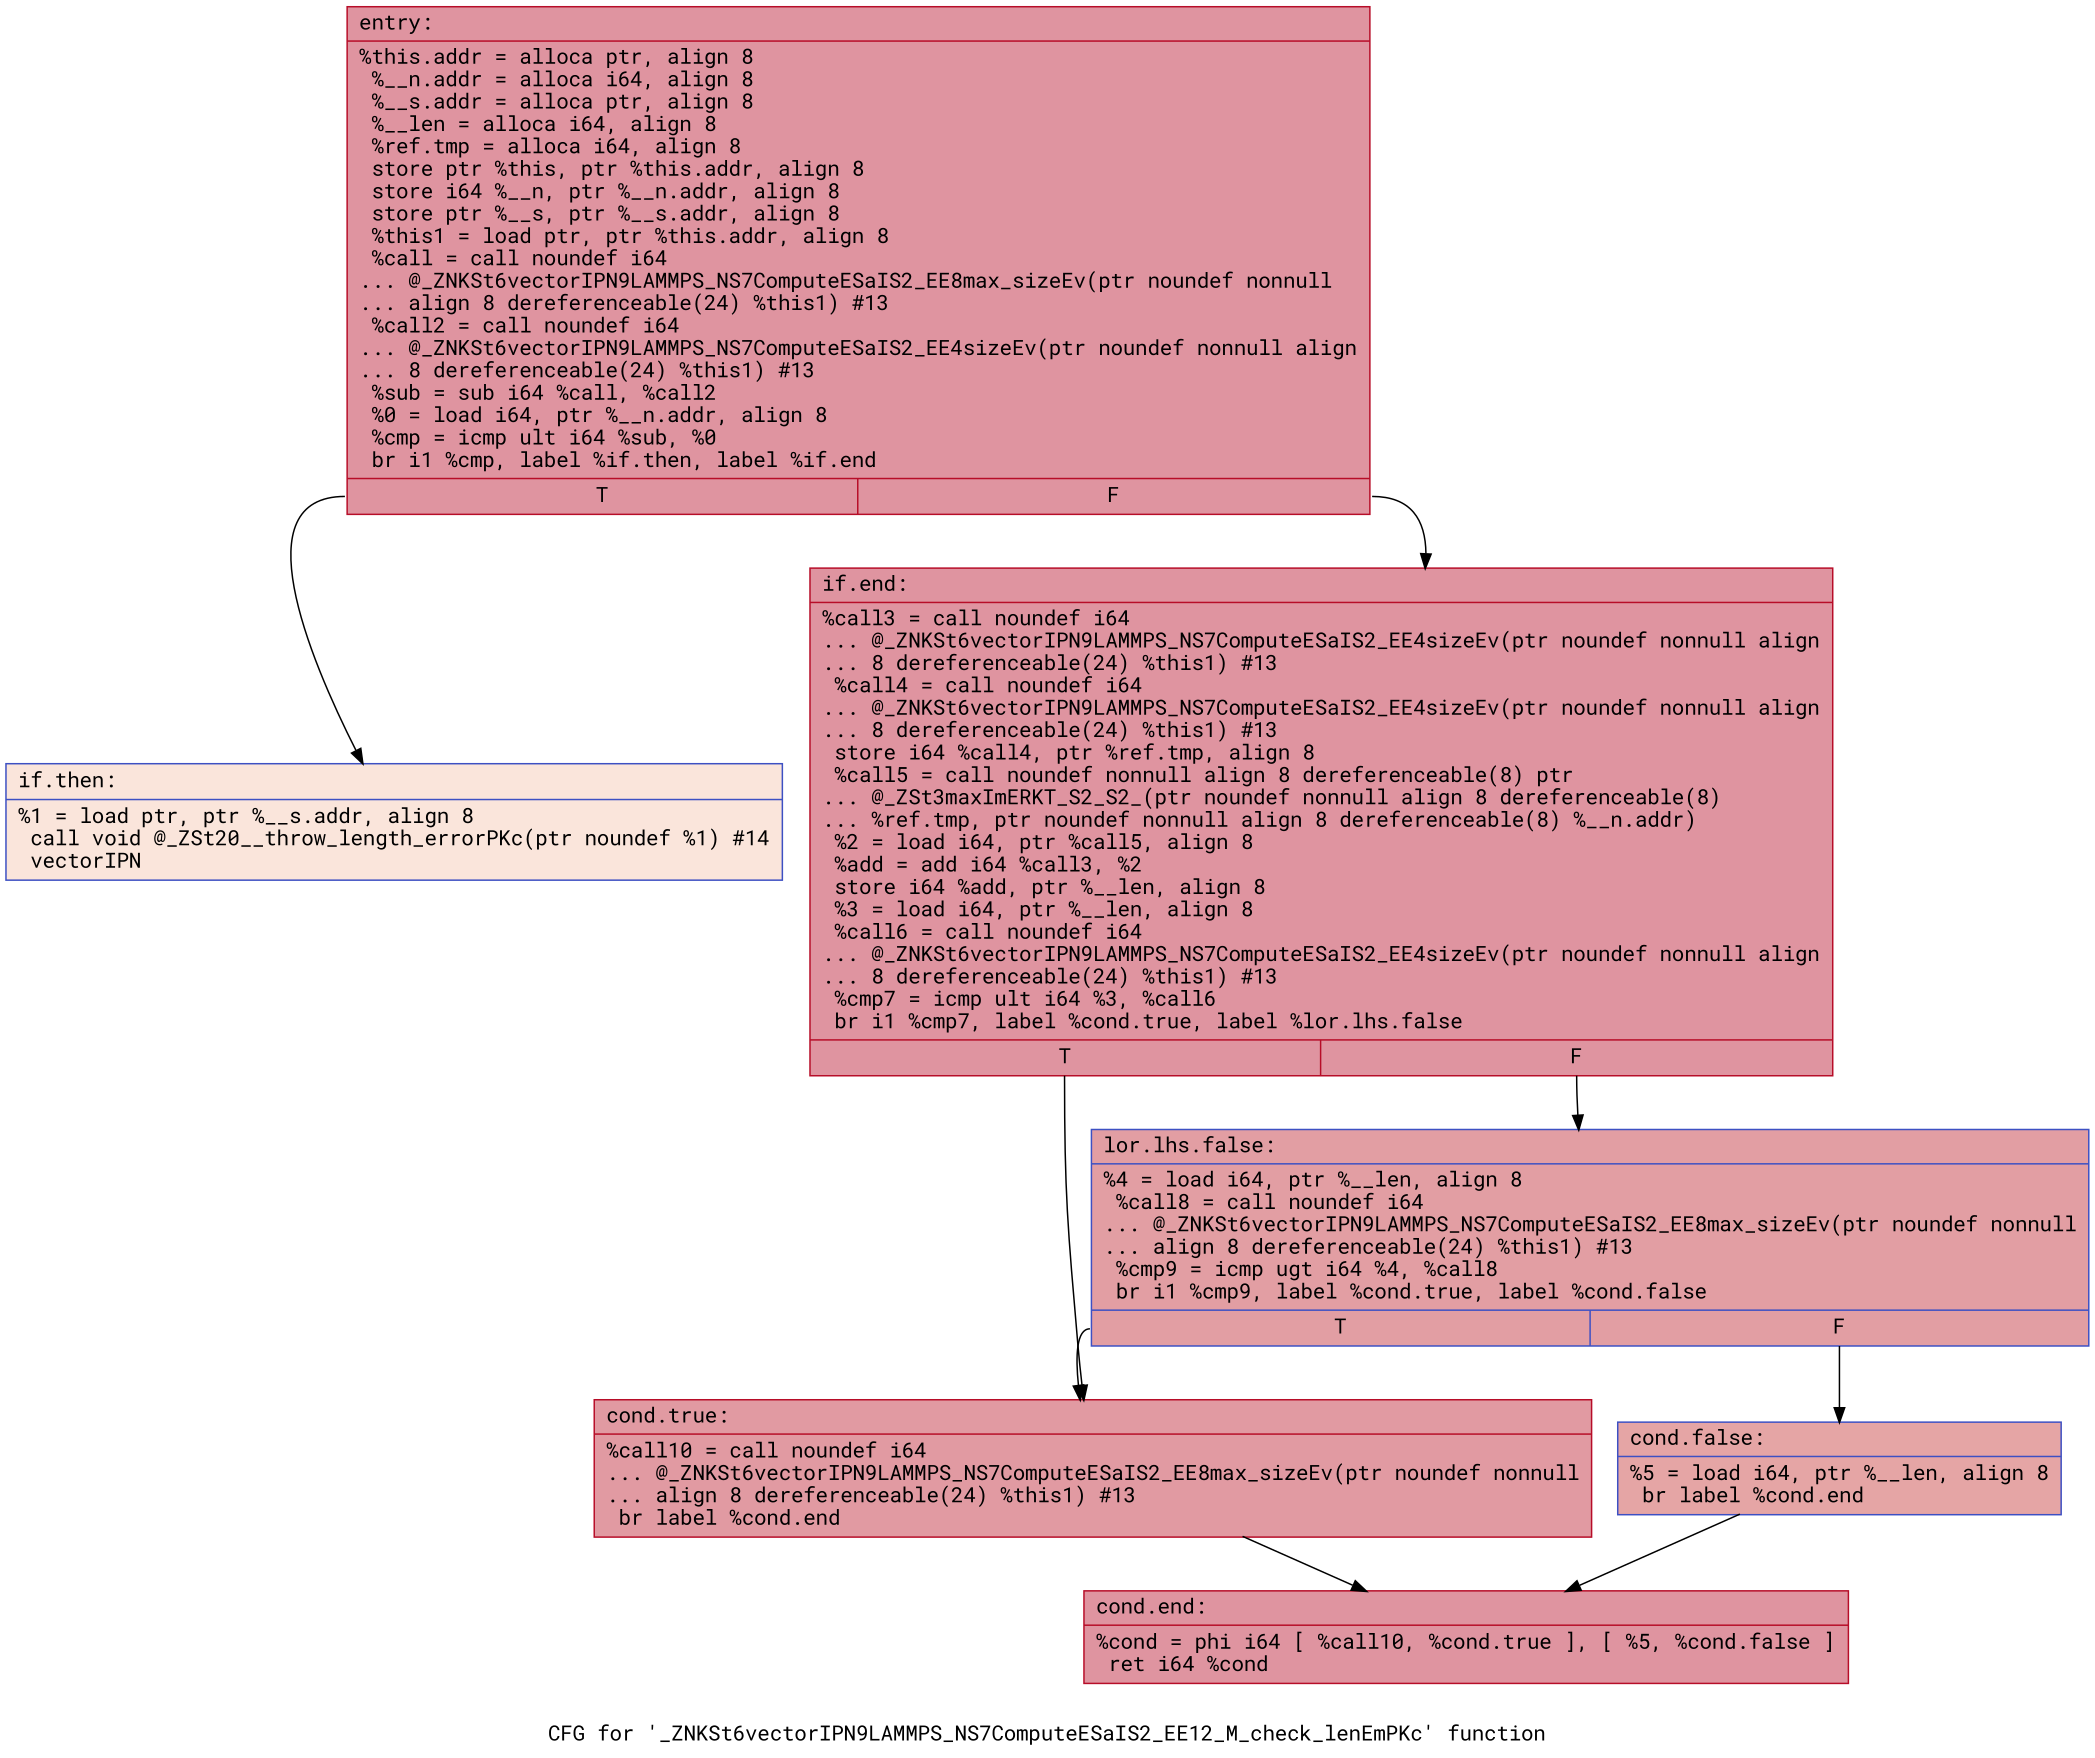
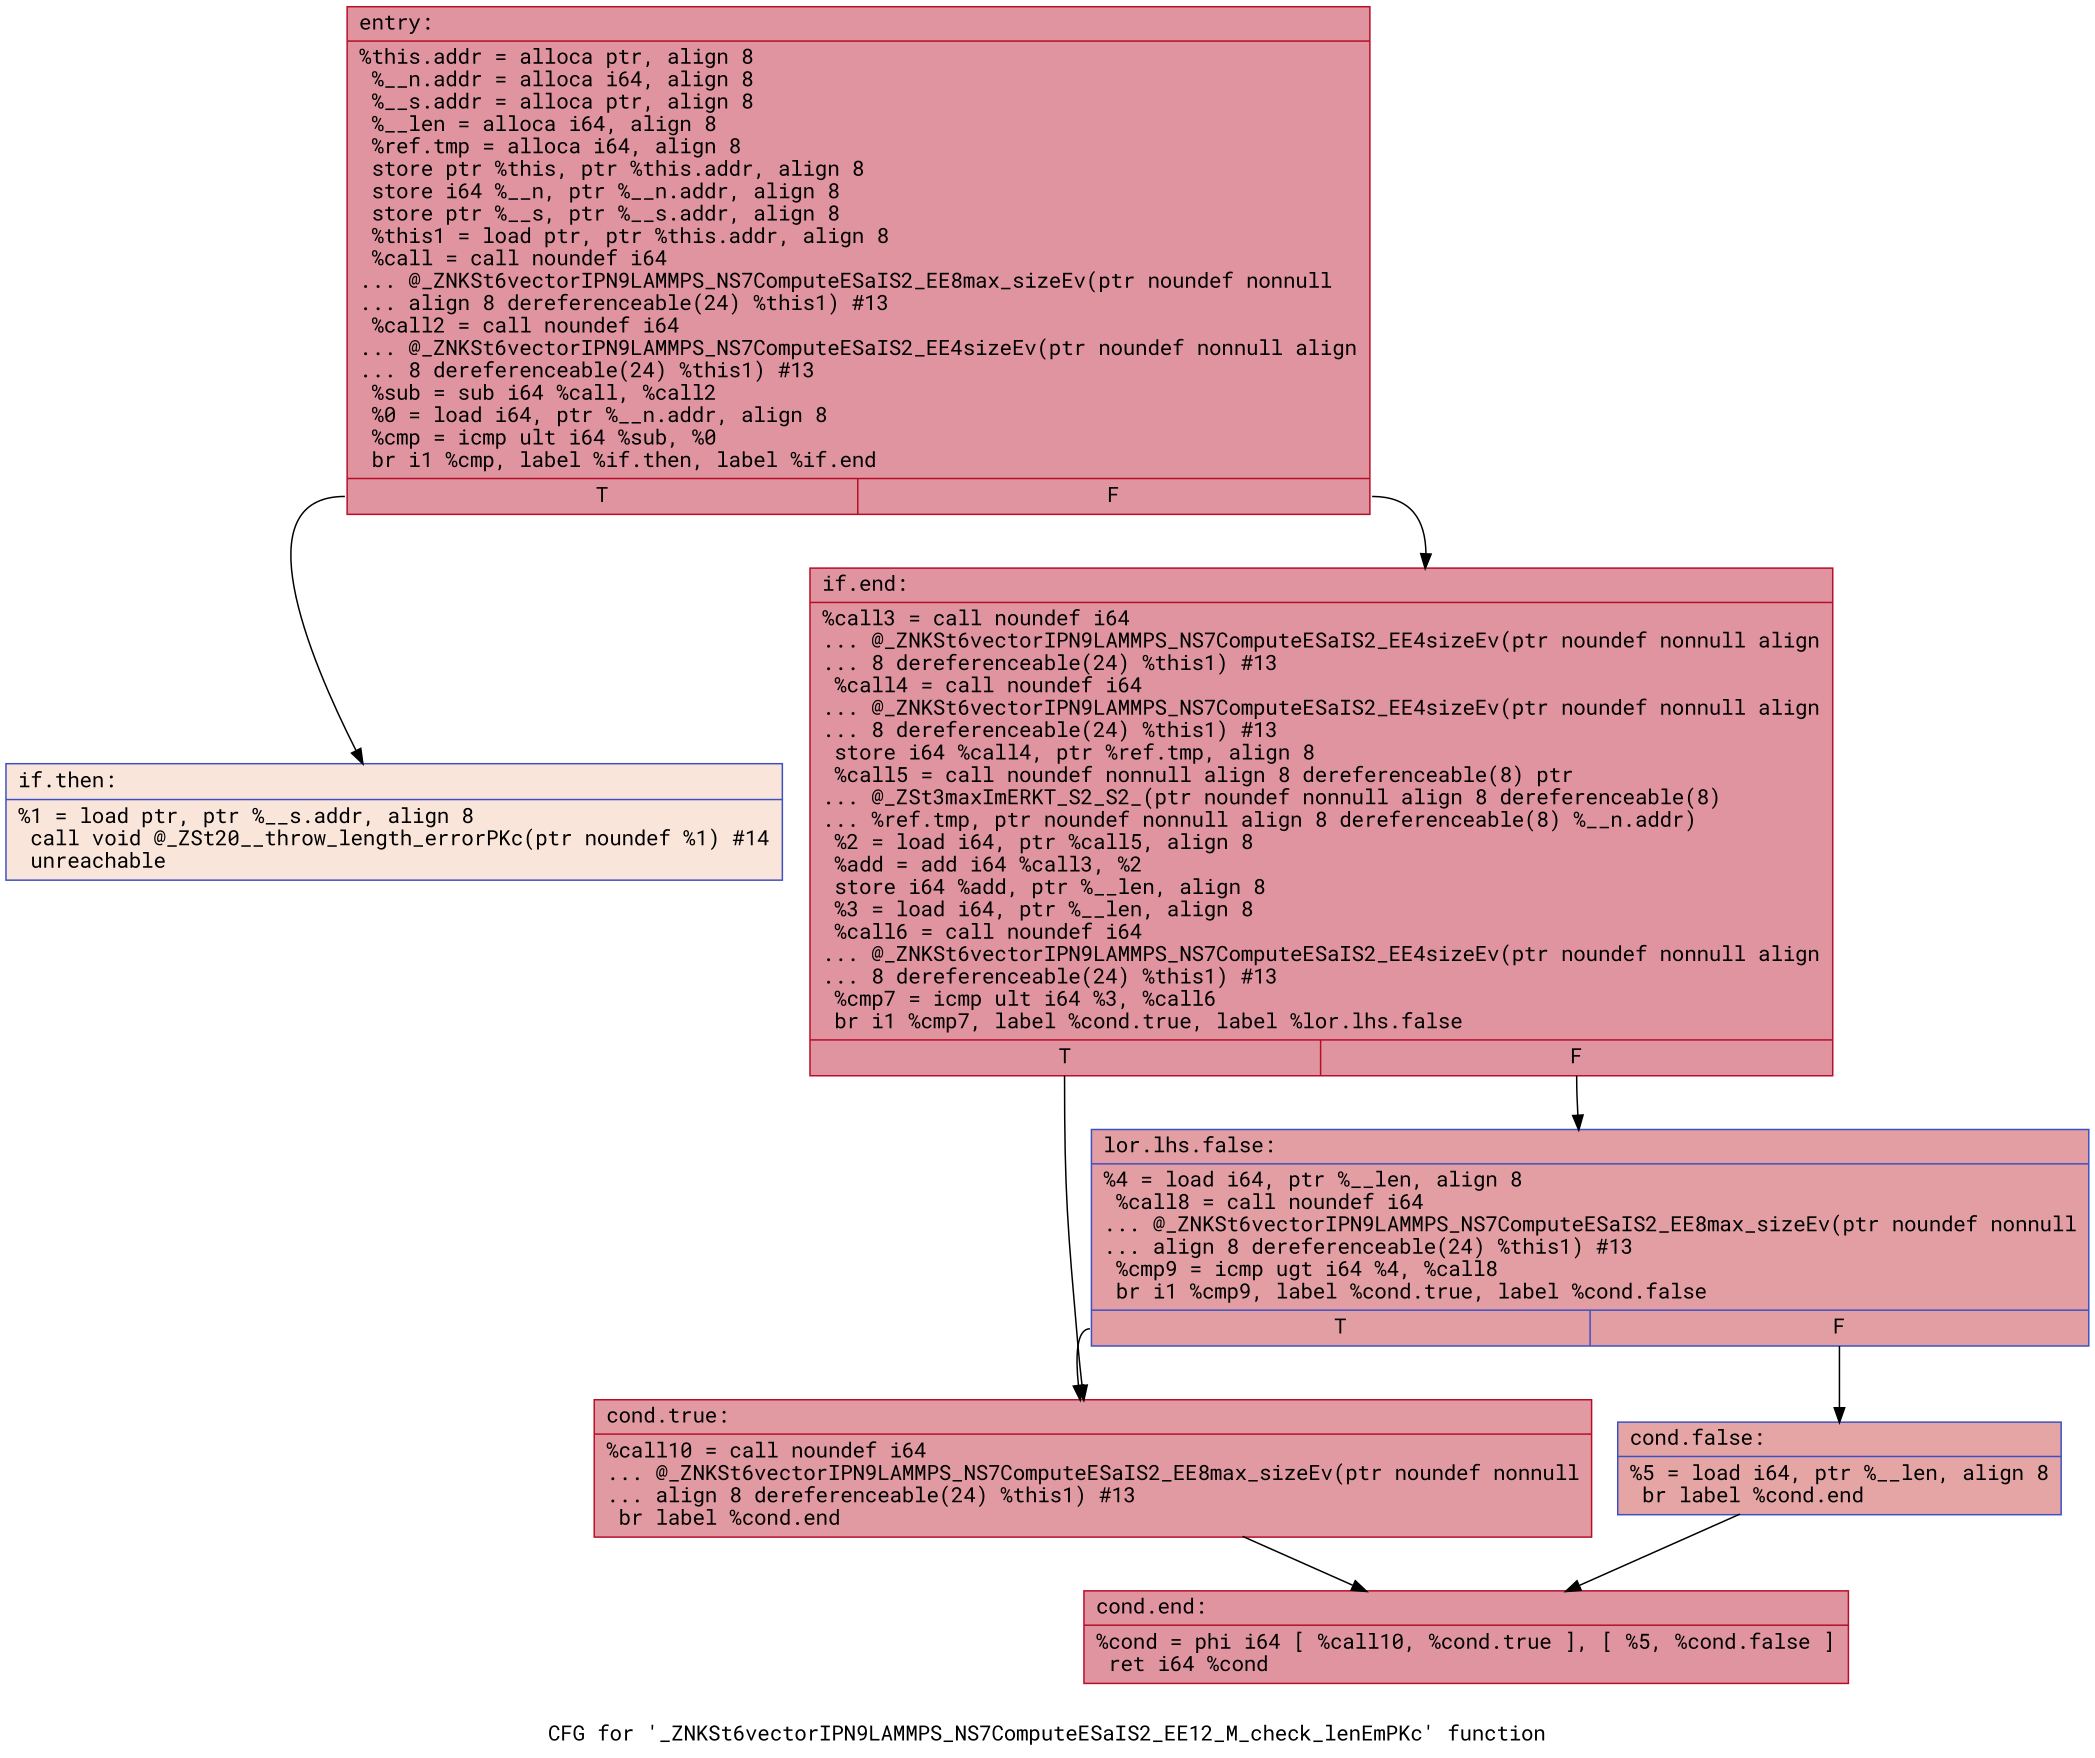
node "if.then:": text "vectorIPN" -> "unreachable"
